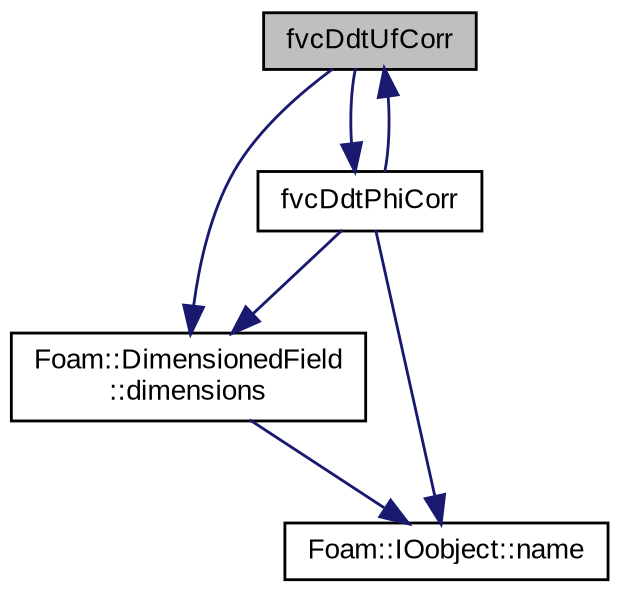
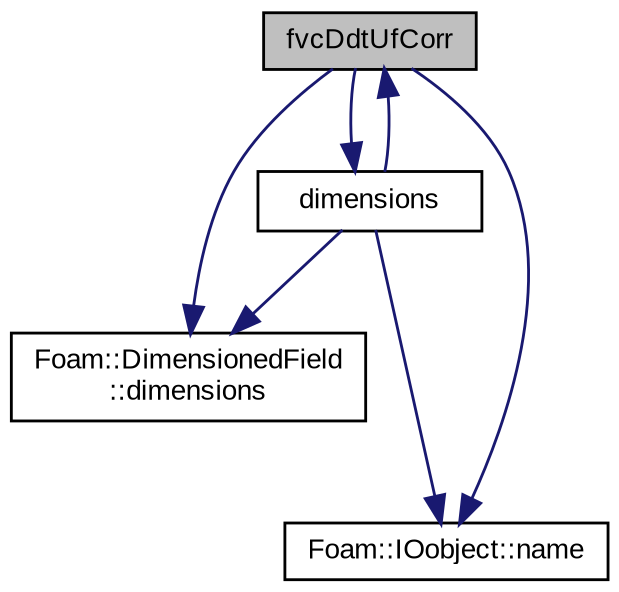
node "fvcDdtPhiCorr": label "fvcDdtPhiCorr" -> "dimensions"
edge "Foam::DimensionedField ::dimensions" -> "Foam::IOobject::name": now "fvcDdtUfCorr" -> "Foam::IOobject::name"
